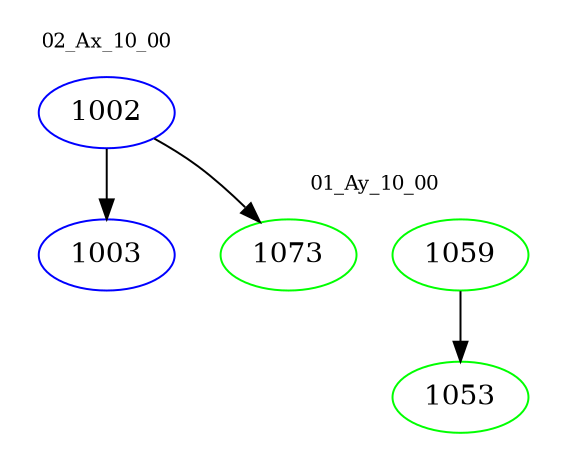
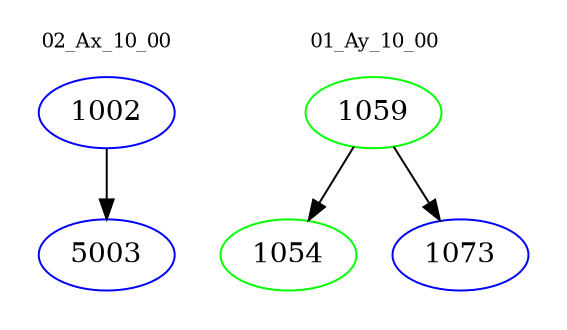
edge "1002" -> "1073": now "1059" -> "1073"
node "1003": label "1003" -> "5003"
node "1073": color green -> blue
node "1053": label "1053" -> "1054"
